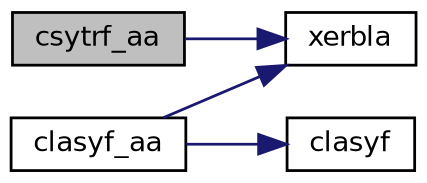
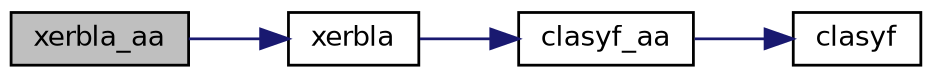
node "csytrf_aa": label "csytrf_aa" -> "xerbla_aa"
edge "clasyf_aa" -> "xerbla": reversed
